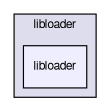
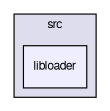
cluster "libloader": label "libloader" -> "src"
